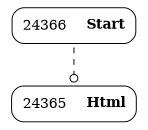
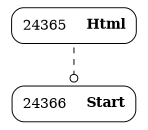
edge "24366" -> "24365": reversed
